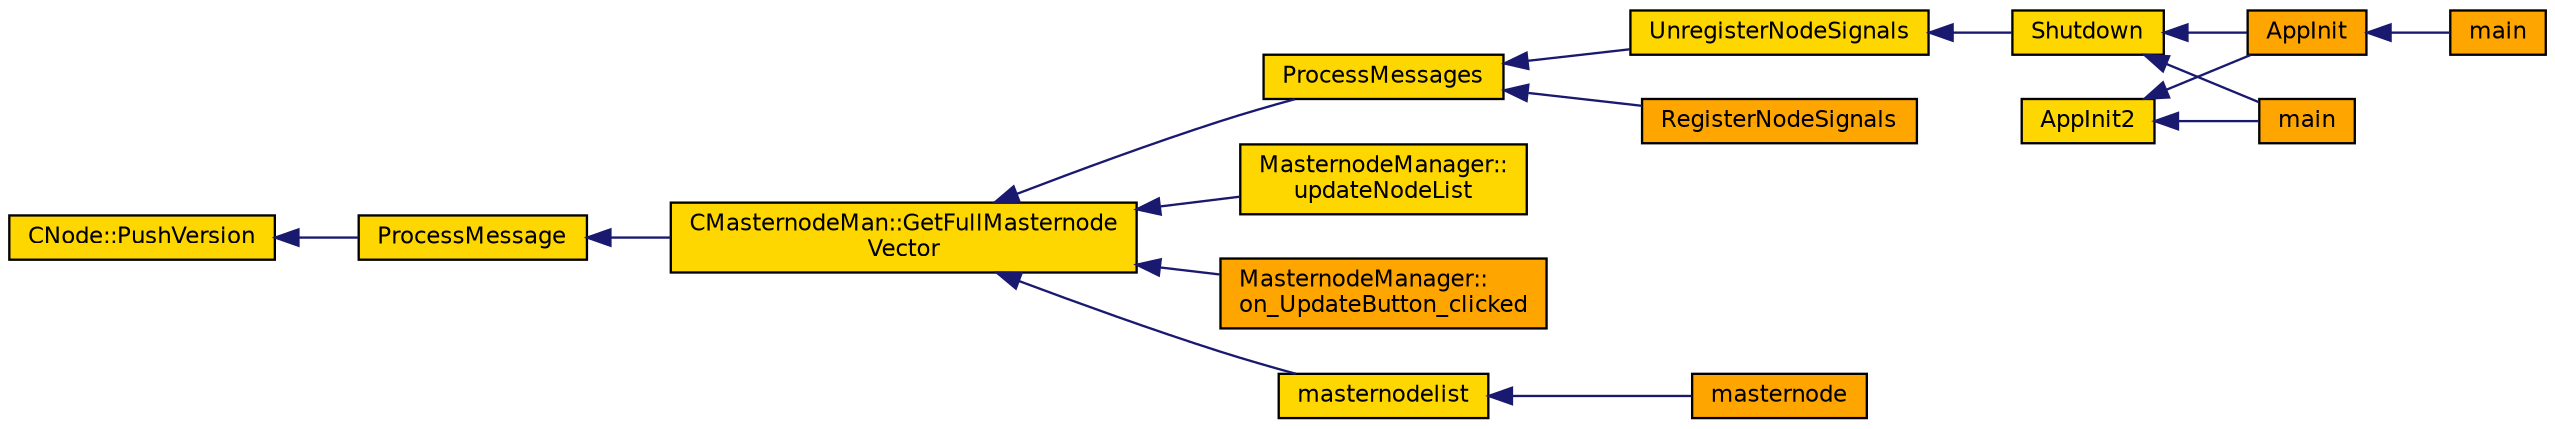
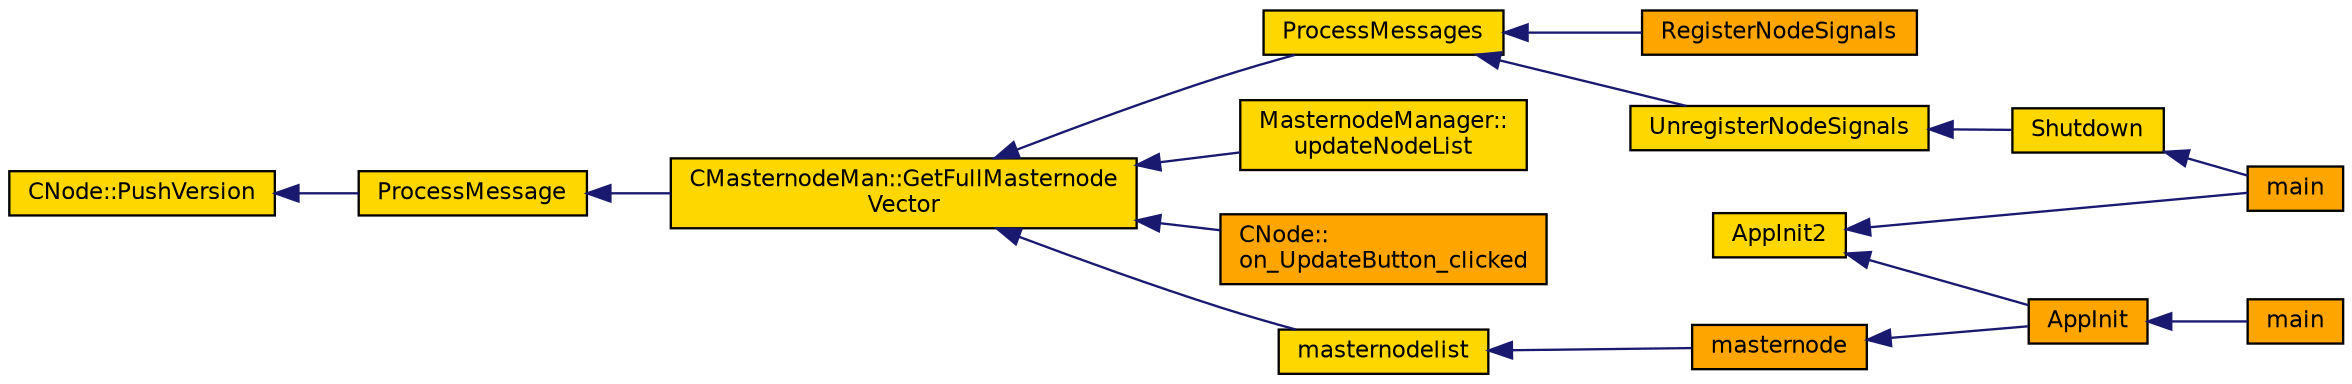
edge "AppInit" -> "Shutdown": now "AppInit" -> "masternode"
node "MasternodeManager:: on_UpdateButton_clicked": label "MasternodeManager:: on_UpdateButton_clicked" -> "CNode:: on_UpdateButton_clicked"
